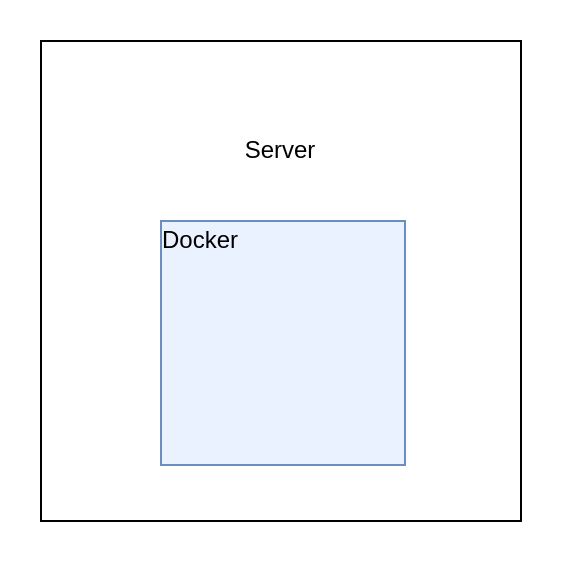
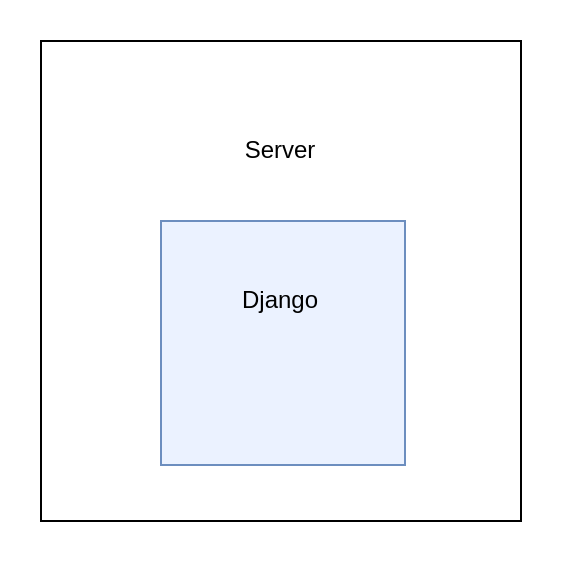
node "Docker": removed
node "Django": added
